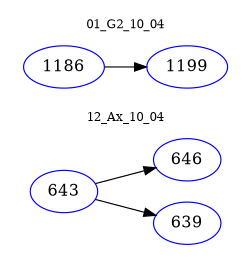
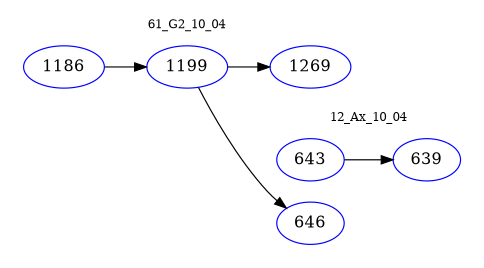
cluster "01_G2_10_04": label "01_G2_10_04" -> "61_G2_10_04"
node "1269": added
edge "643" -> "646": now "1199" -> "646"
